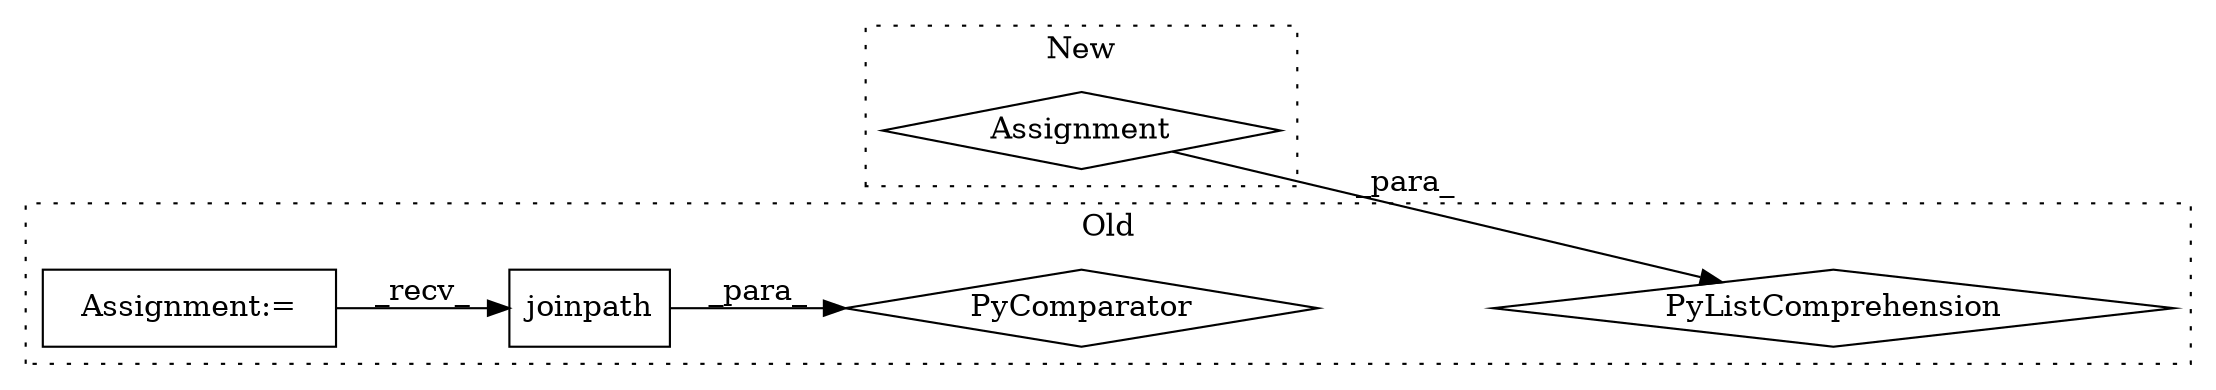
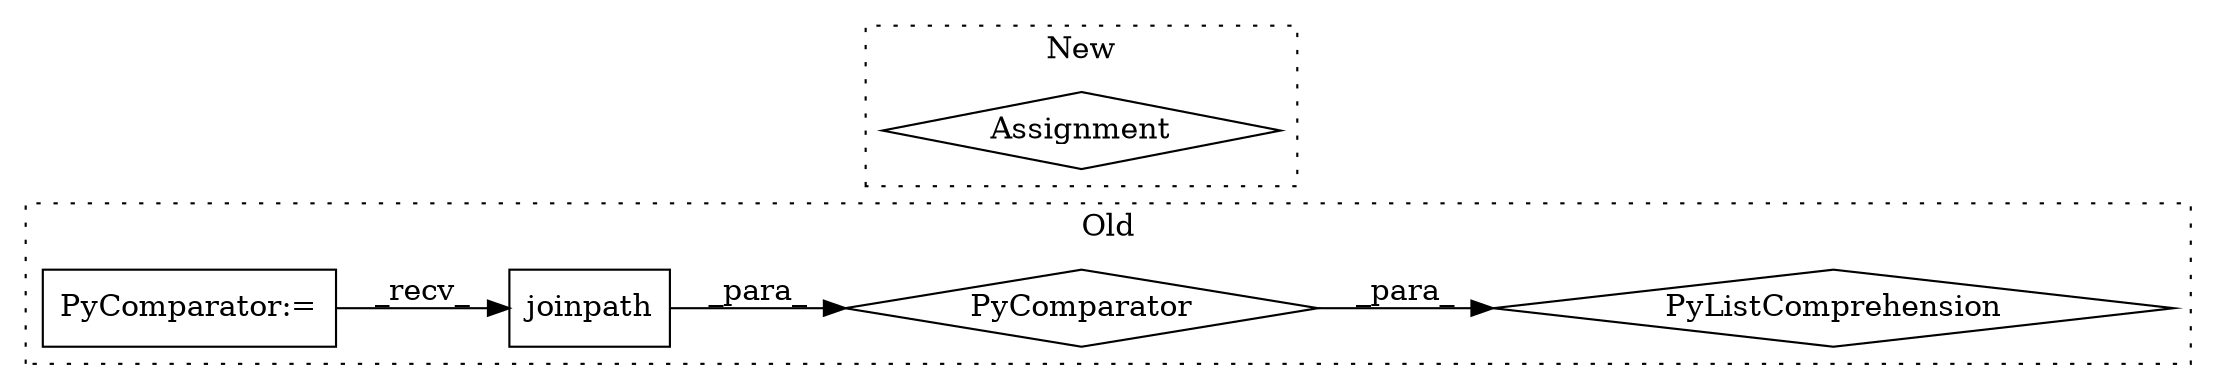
edge "Assignment" -> "PyListComprehension": now "PyComparator" -> "PyListComprehension"
node "Assignment:=": label "Assignment:=" -> "PyComparator:="
